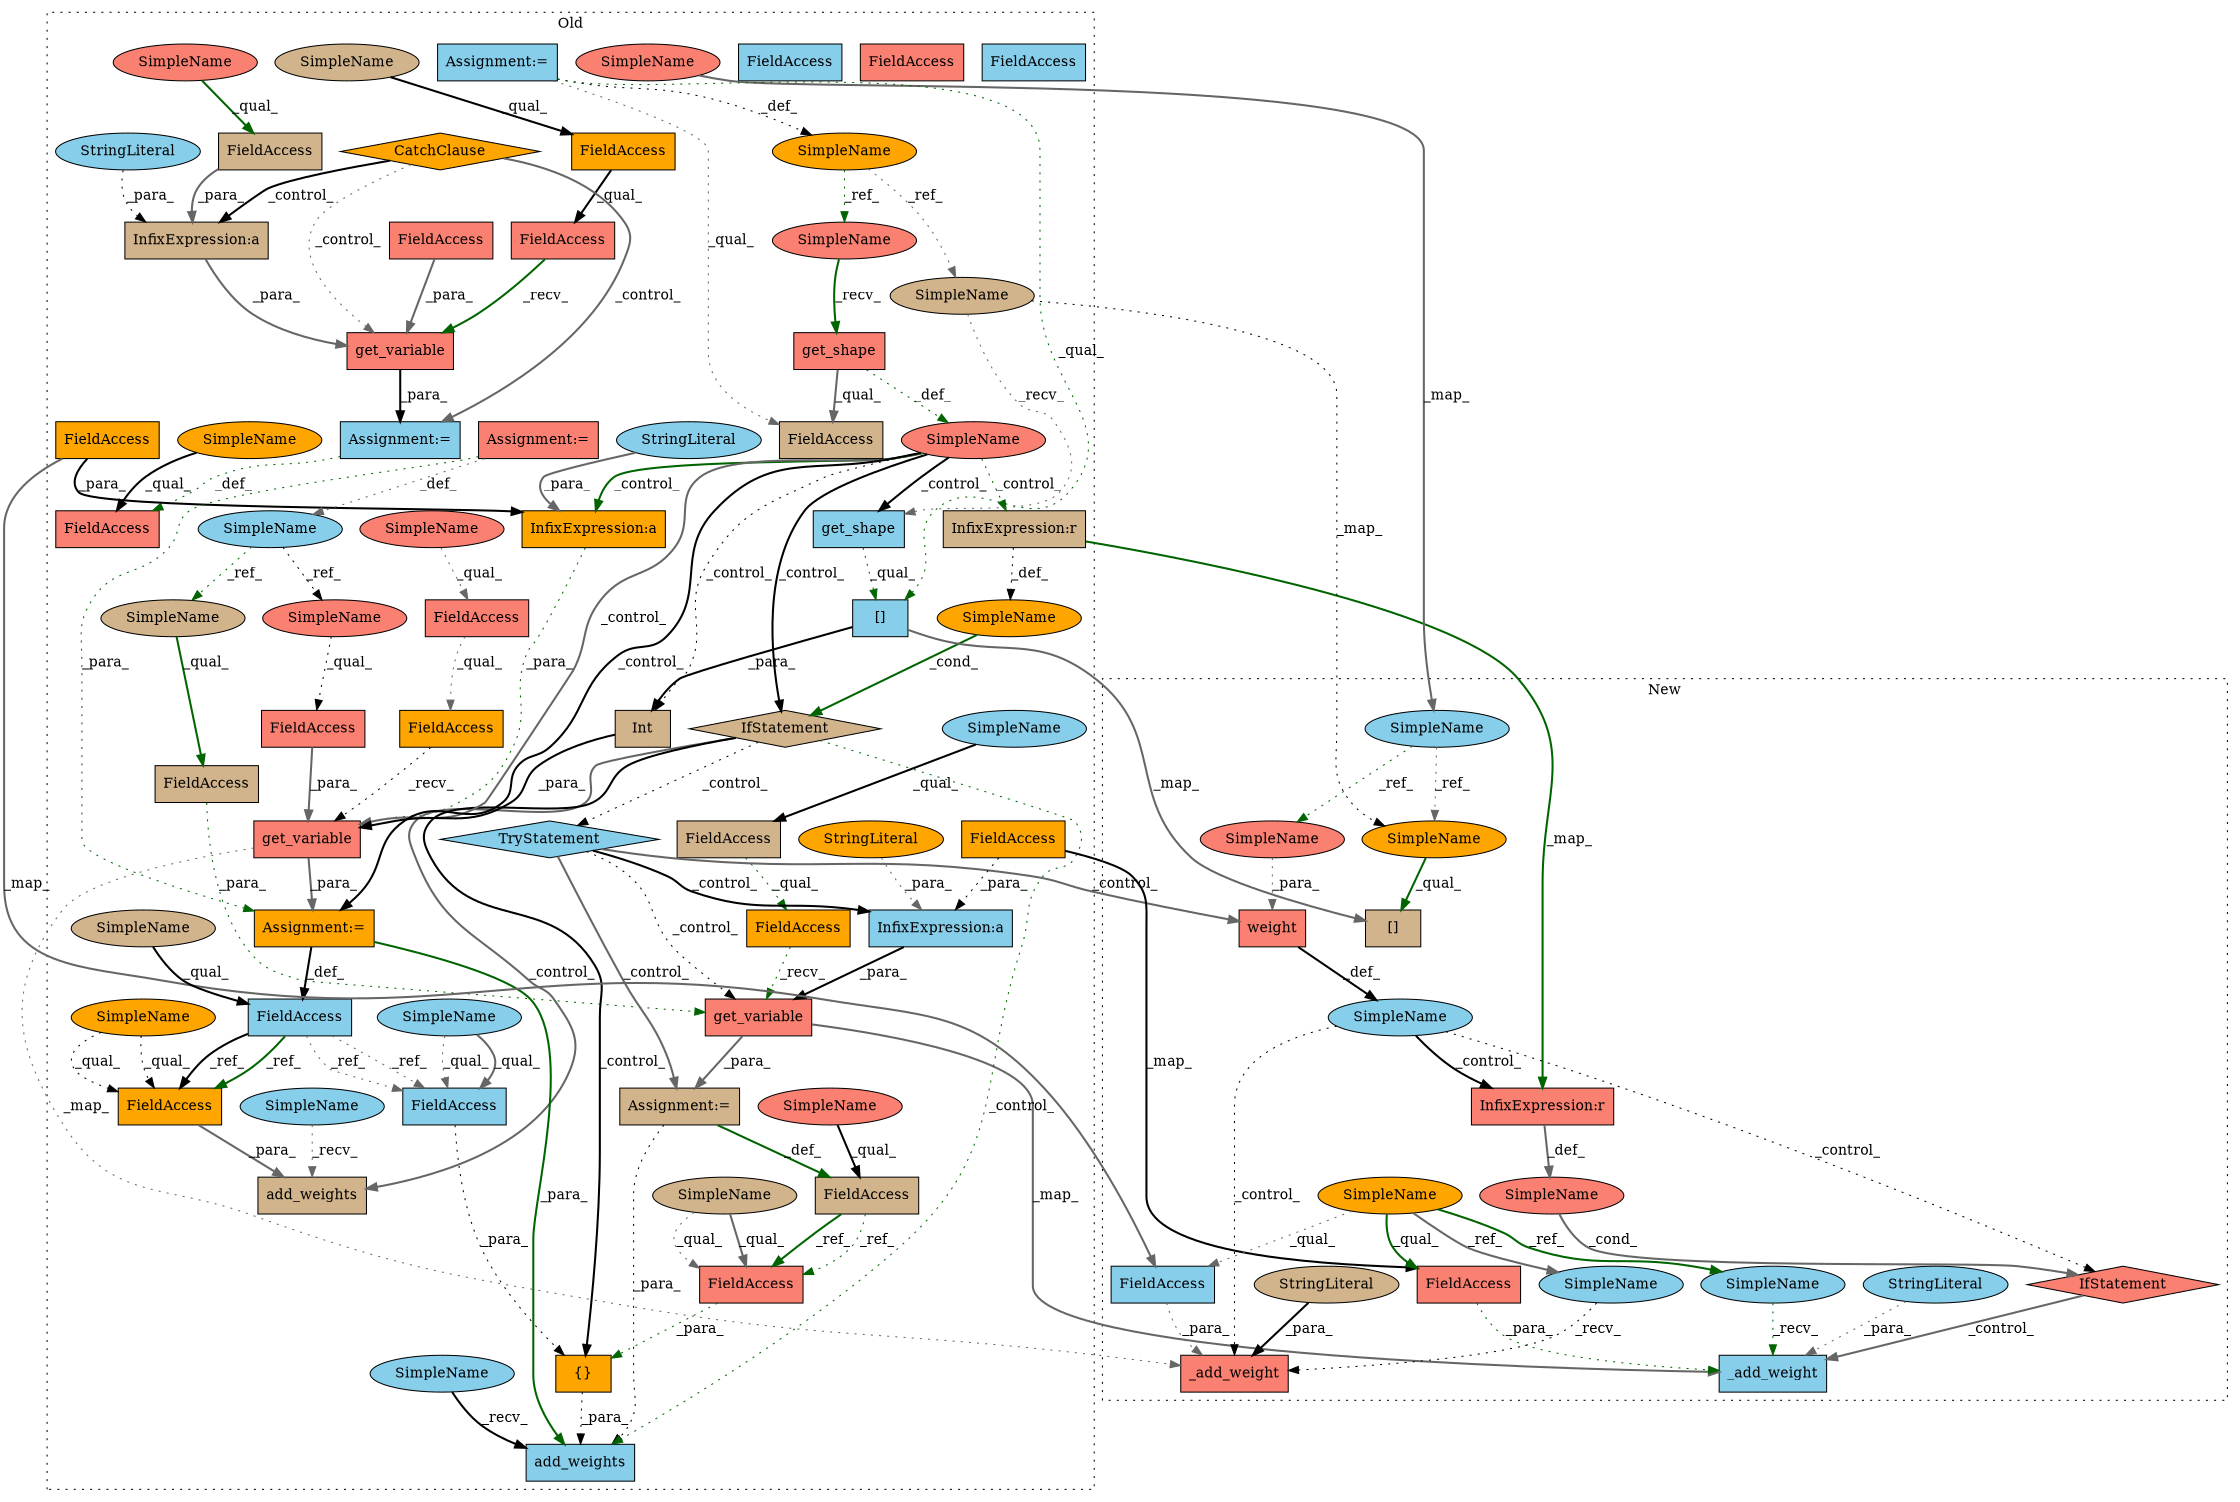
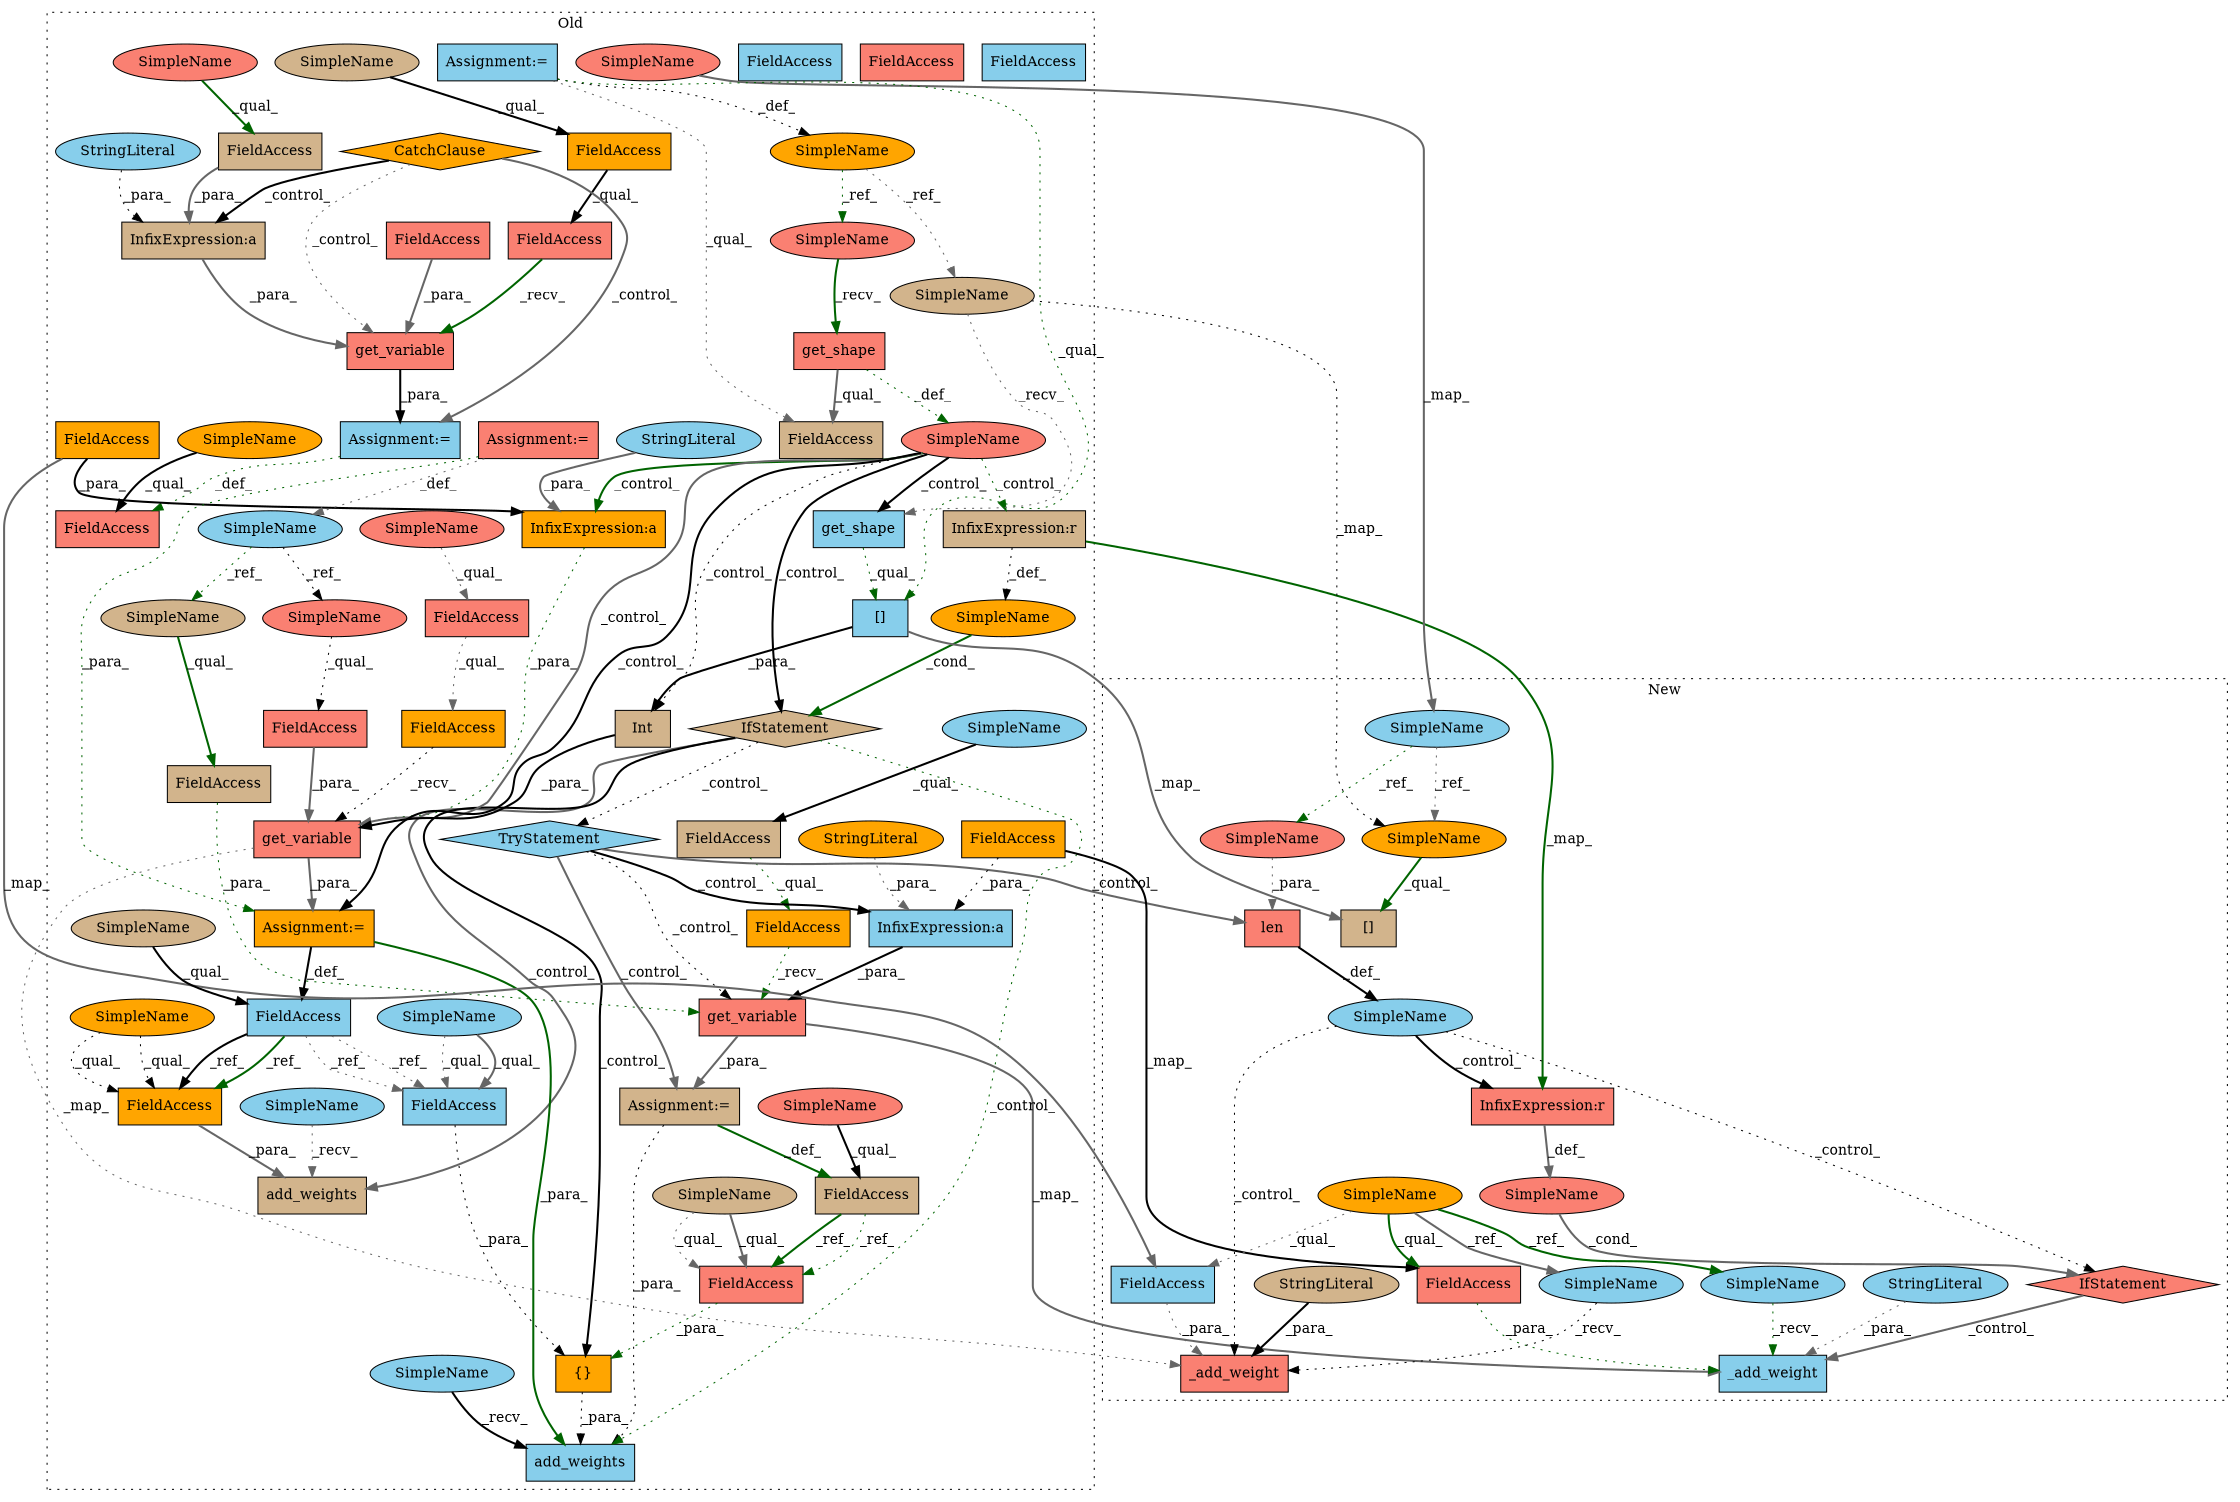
node "weight": label "weight" -> "len"
